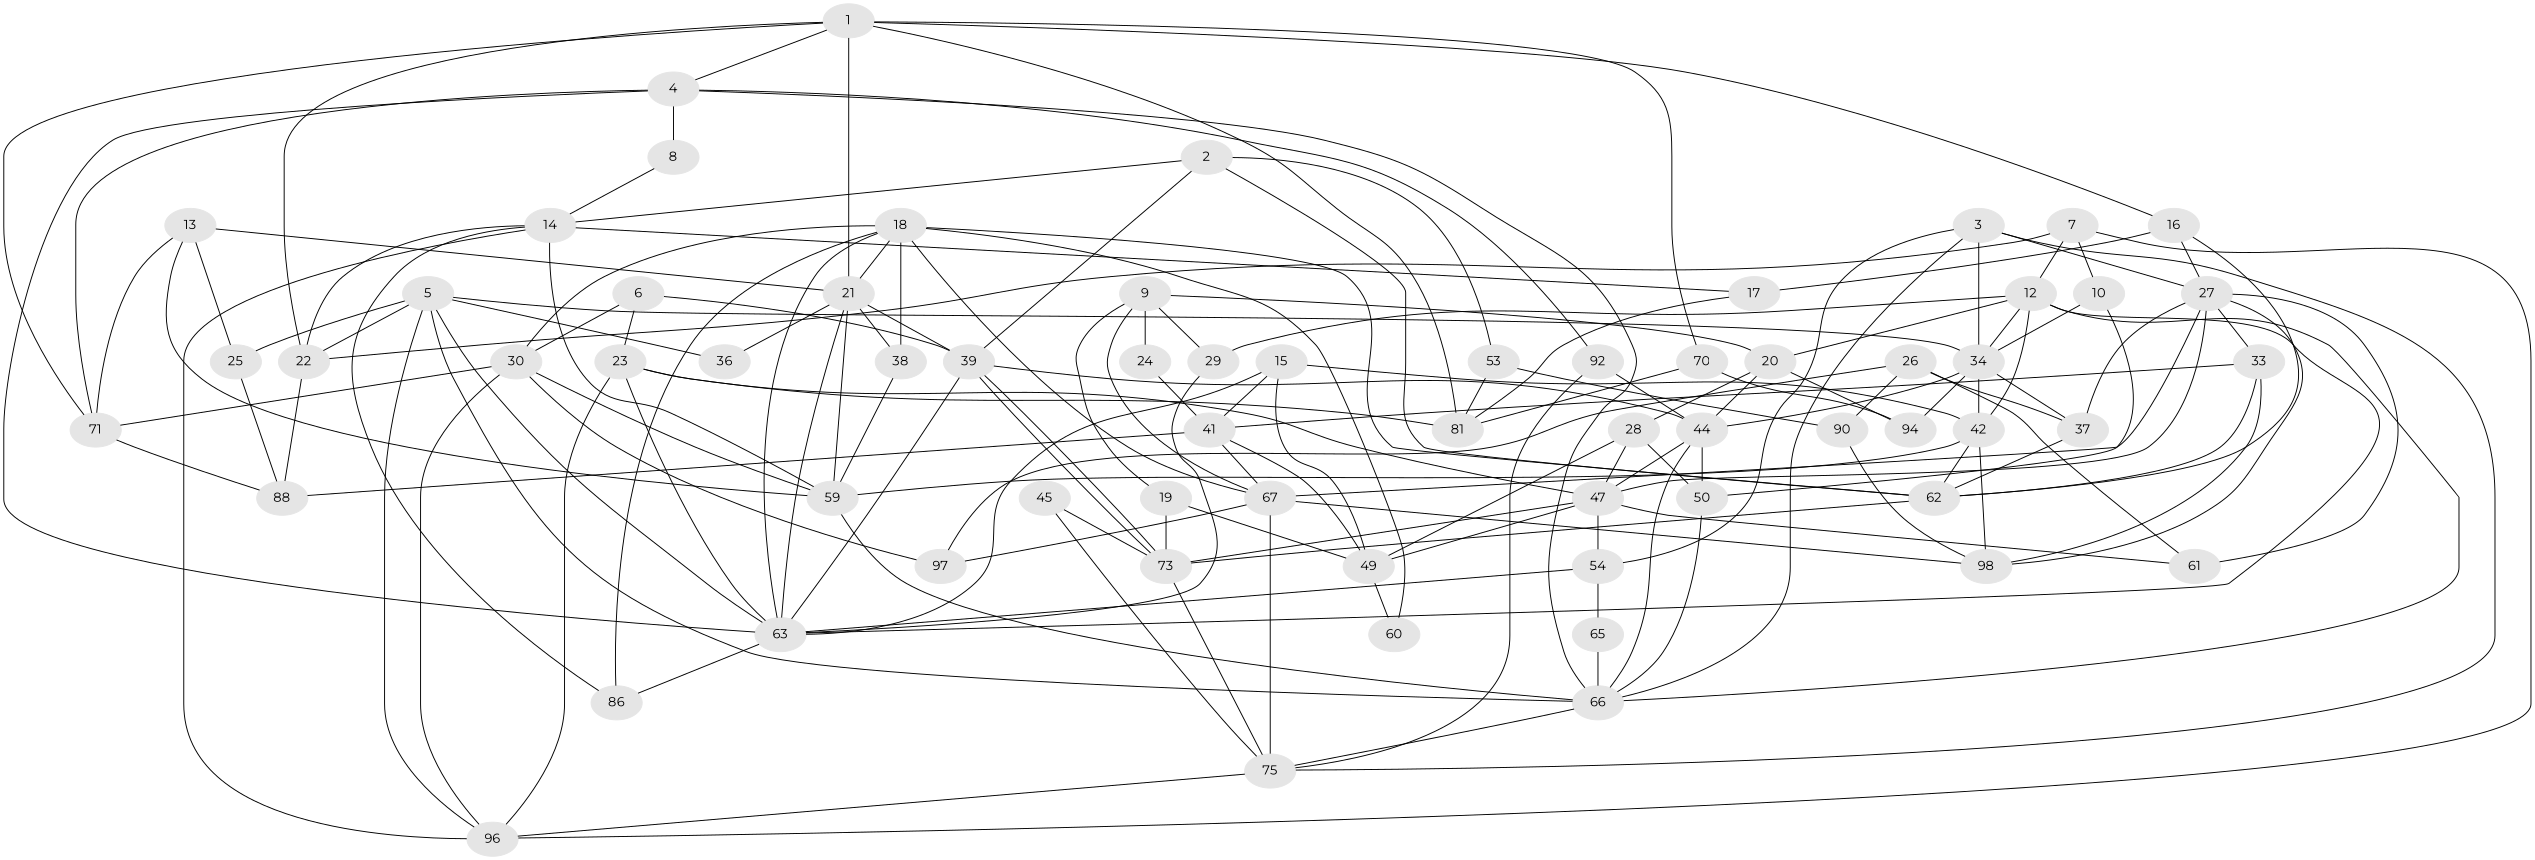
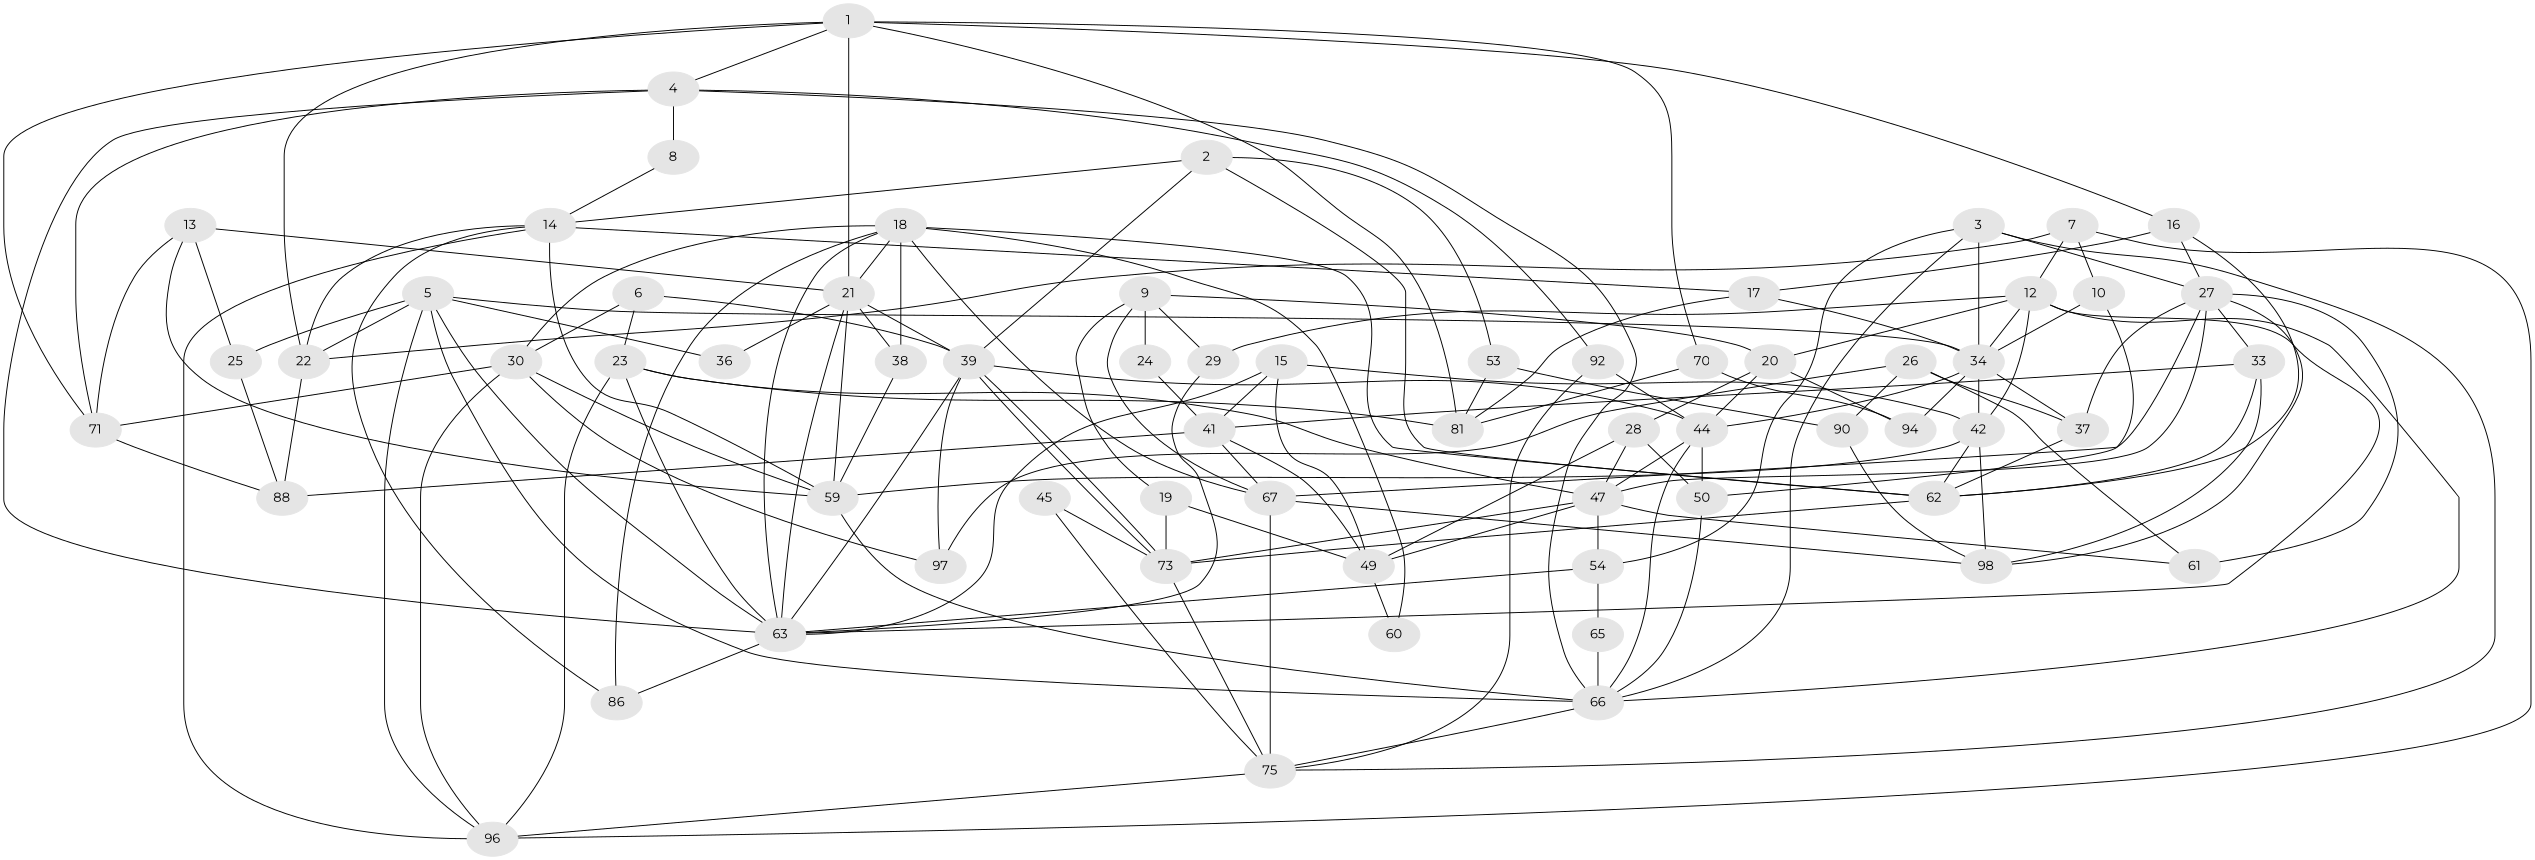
edge "17" -- "34": added
edge "67" -- "97": now "39" -- "97"
